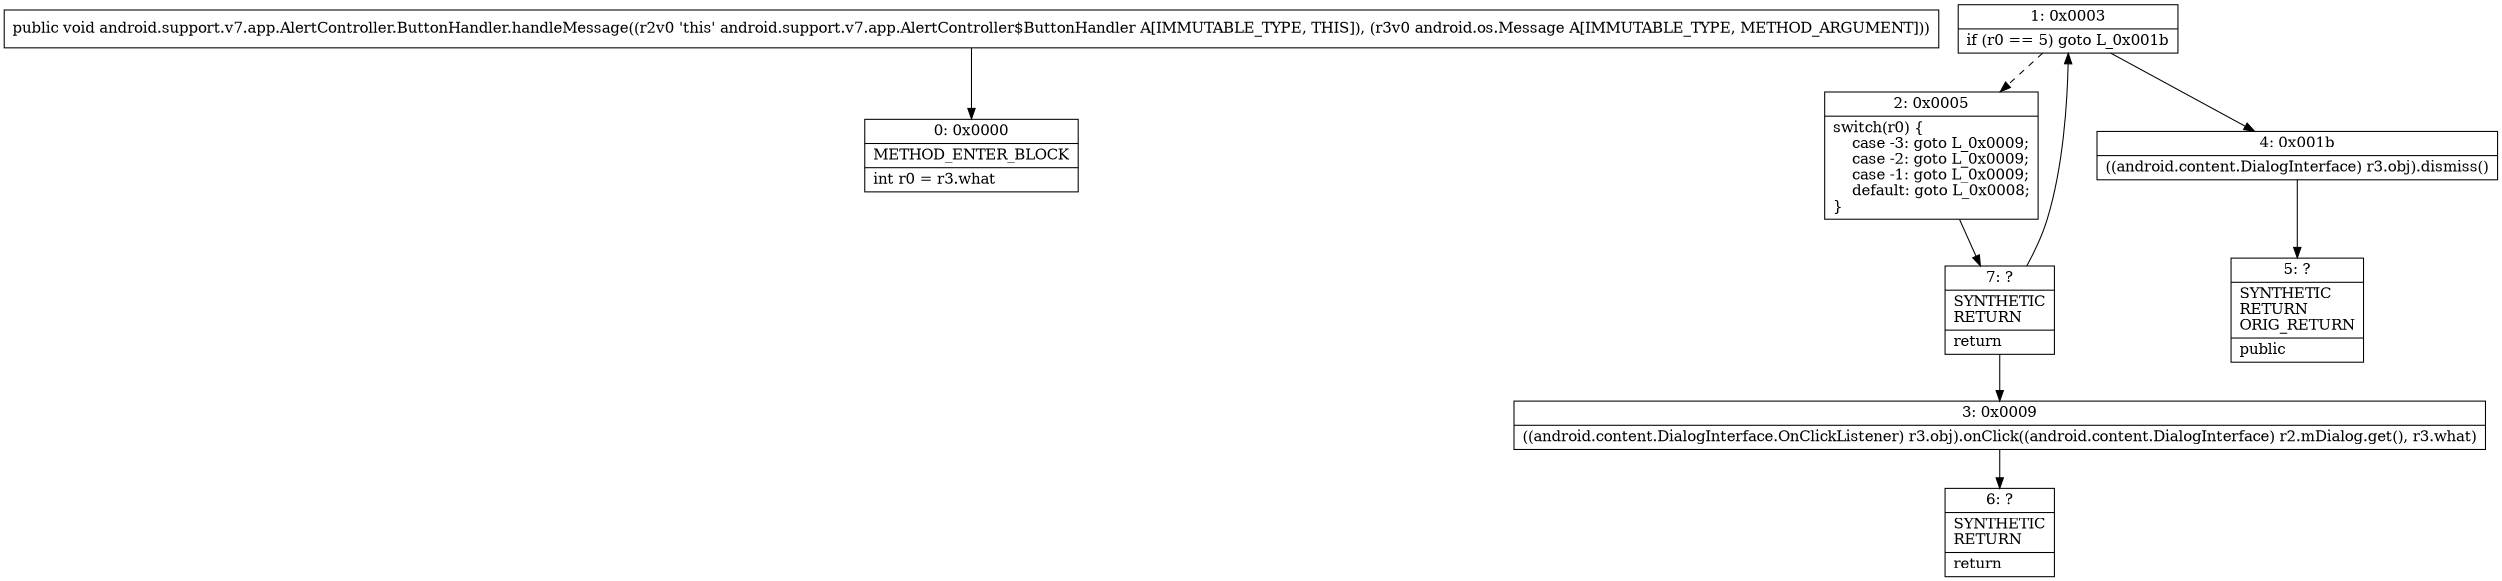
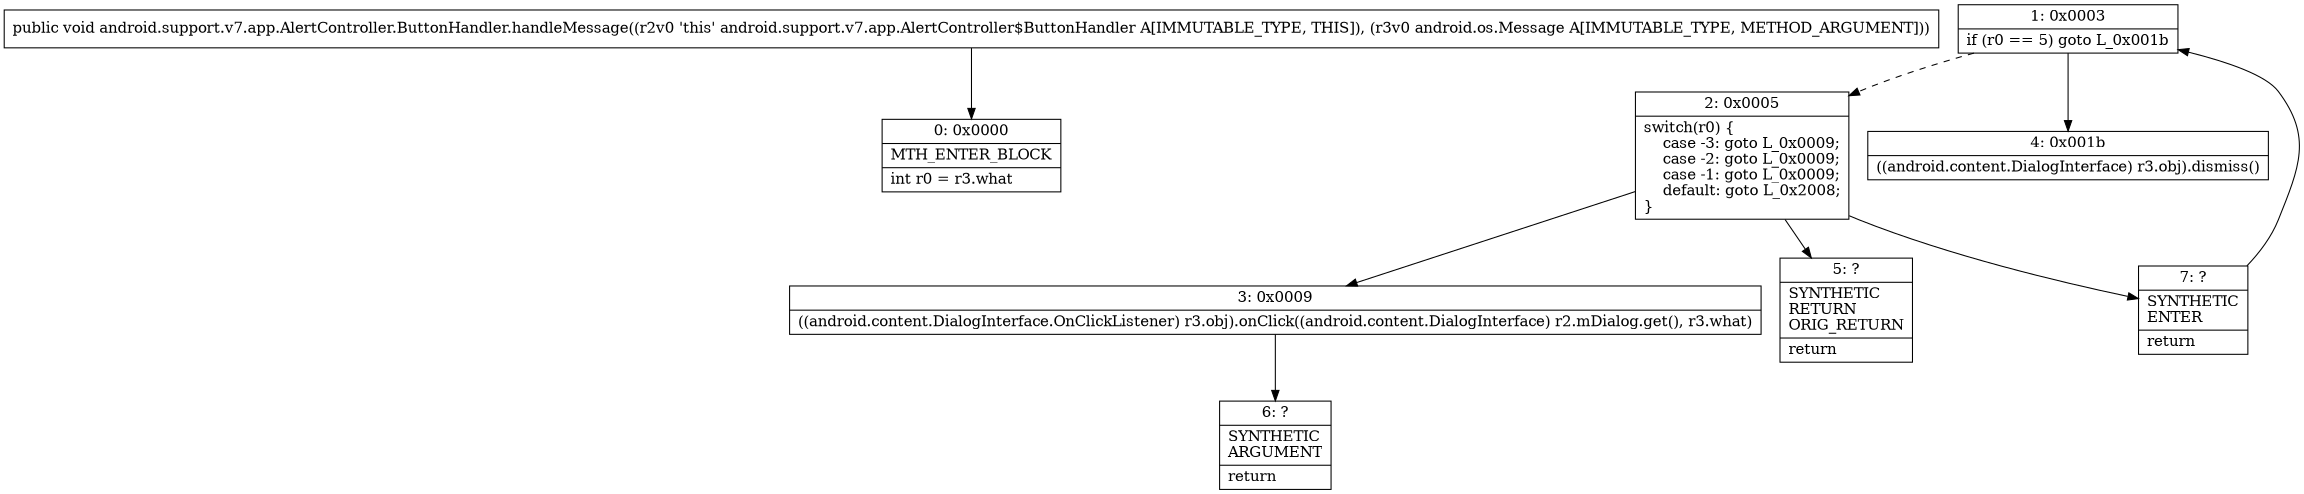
node "0: 0x0000": text "METHOD_ENTER_BLOCK" -> "MTH_ENTER_BLOCK"
node "2: 0x0005": text "default: goto L_0x0008;" -> "default: goto L_0x2008;"
edge "4: 0x001b" -> "5: ?": now "2: 0x0005" -> "5: ?"
node "7: ?": text "RETURN" -> "ENTER"
node "5: ?": text "public" -> "return"
edge "7: ?" -> "3: 0x0009": now "2: 0x0005" -> "3: 0x0009"
node "6: ?": text "RETURN" -> "ARGUMENT"
